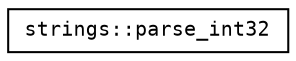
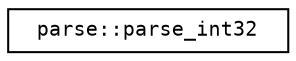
node "strings::parse_int32": label "strings::parse_int32" -> "parse::parse_int32"
